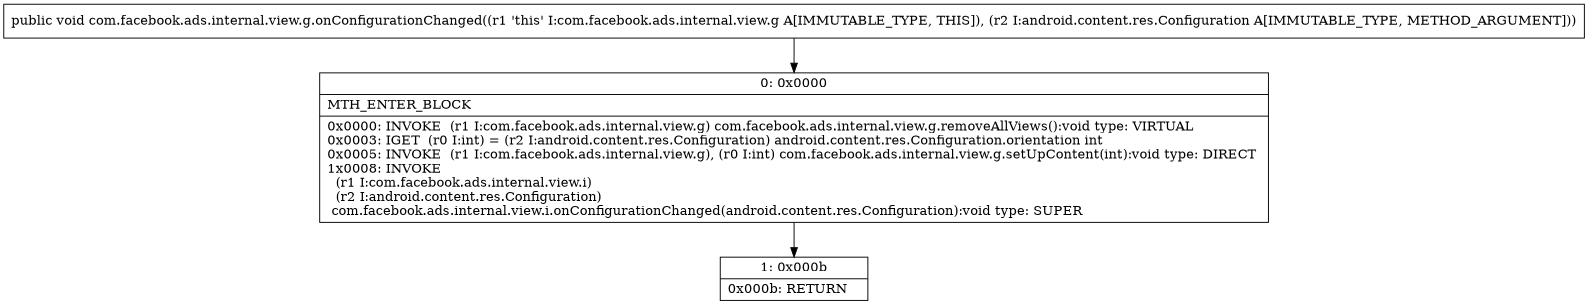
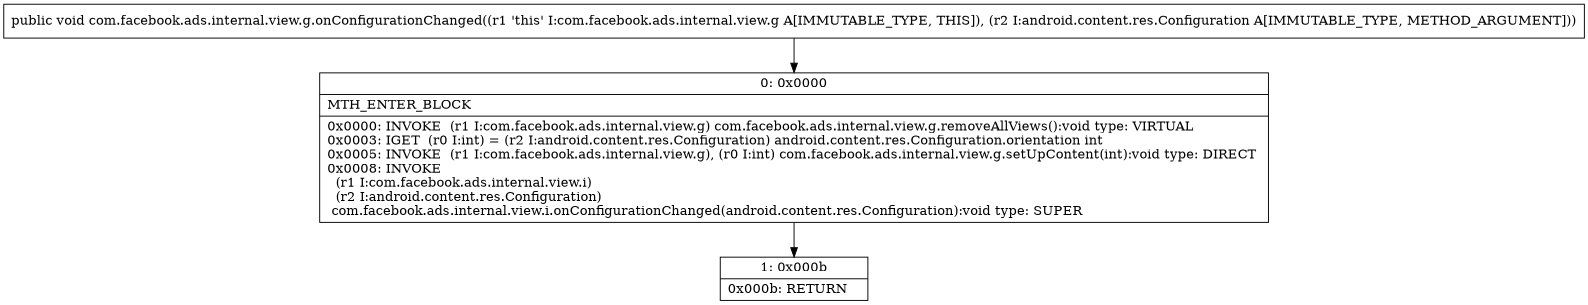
node "0: 0x0000": text "1x0008: INVOKE" -> "0x0008: INVOKE"
